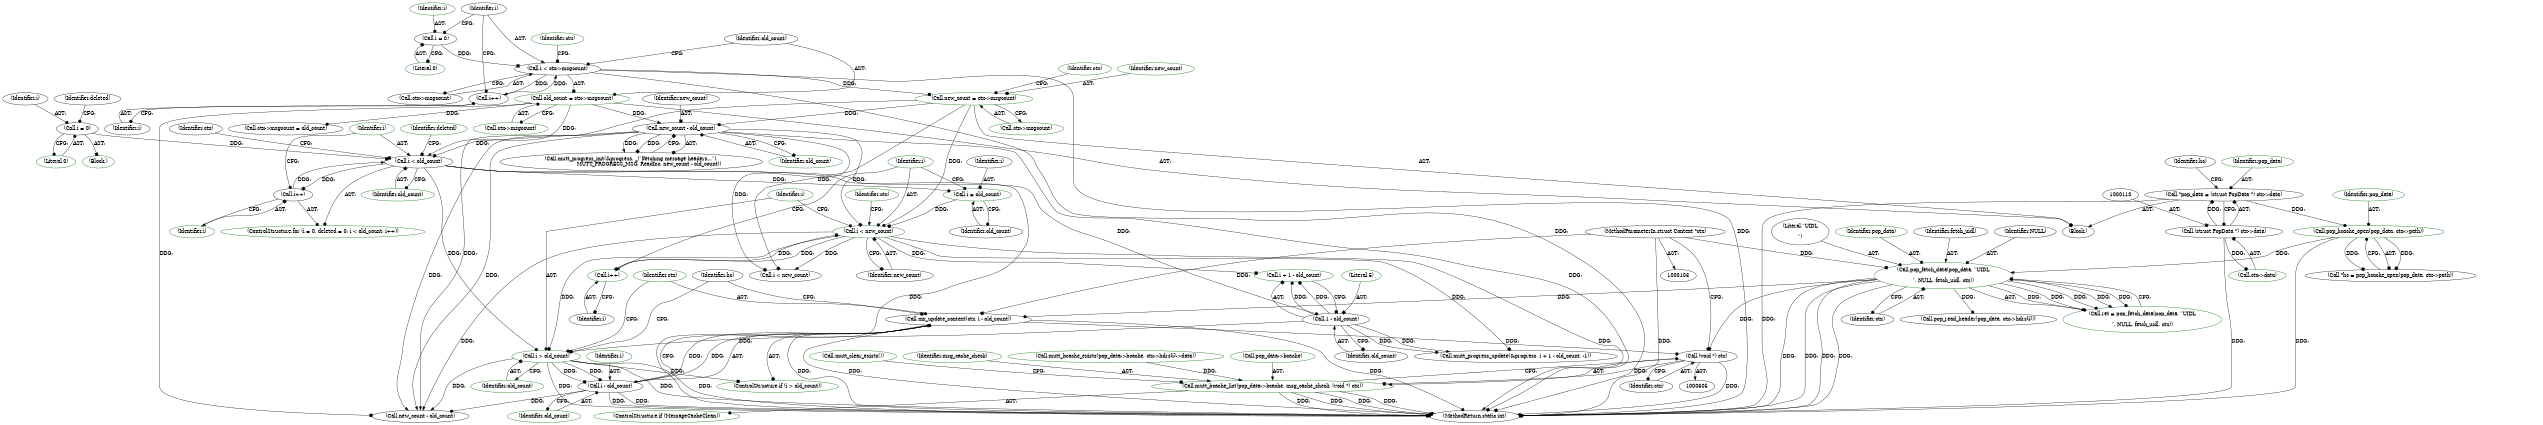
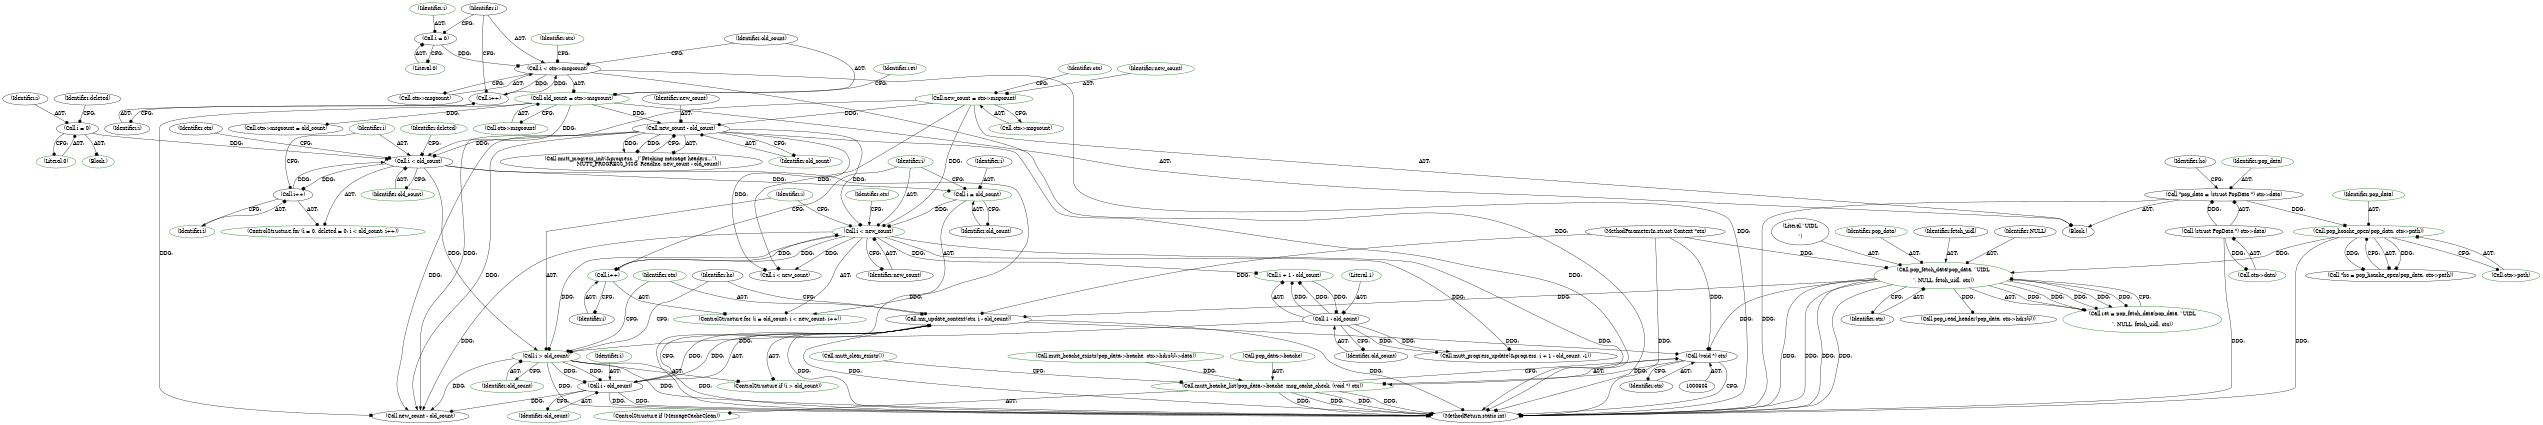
node "(Identifier,ret)": added
edge "(Call,i < ctx->msgcount)" -> "(Call,new_count = ctx->msgcount)": removed, label "DDG:"
edge "(Call,i < old_count)" -> "(Call,1 - old_count)": removed, label "DDG:"
node "1000110": removed
edge "(Call,*pop_data = (struct PopData *) ctx->data)" -> "(Call,(struct PopData *) ctx->data)": removed, label "CFG:"
edge "(Call,*pop_data = (struct PopData *) ctx->data)" -> "(Call,pop_hcache_open(pop_data, ctx->path))": arrowhead dot -> box
edge "(MethodParameterIn,struct Context *ctx)" -> "(Call,mx_update_context(ctx, i - old_count))": arrowhead box -> dot
edge "(Call,i < old_count)" -> "(Call,i > old_count)": arrowhead dot -> normal
node "(Literal,5)": label "(Literal,5)" -> "(Literal,1)"
node "1000103": removed
node "(Call,ctx->path)": added
edge "(Call,i + 1 - old_count)" -> "(Call,1 - old_count)": label "CFG: " -> "DDG: "
edge "(MethodParameterIn,struct Context *ctx)" -> "(Call,(void *) ctx)": label "CFG: " -> "DDG: "
node "(ControlStructure,for (i = old_count; i < new_count; i++))": added
node "(Identifier,msg_cache_check)": removed
edge "(Call,(void *) ctx)" -> "1000605": reversed
edge "(Call,i > old_count)" -> "(ControlStructure,if (i > old_count))": label "DDG: " -> "AST: "
edge "(Call,(void *) ctx)" -> "(MethodReturn,static int)": label "DDG: " -> "CFG: "
